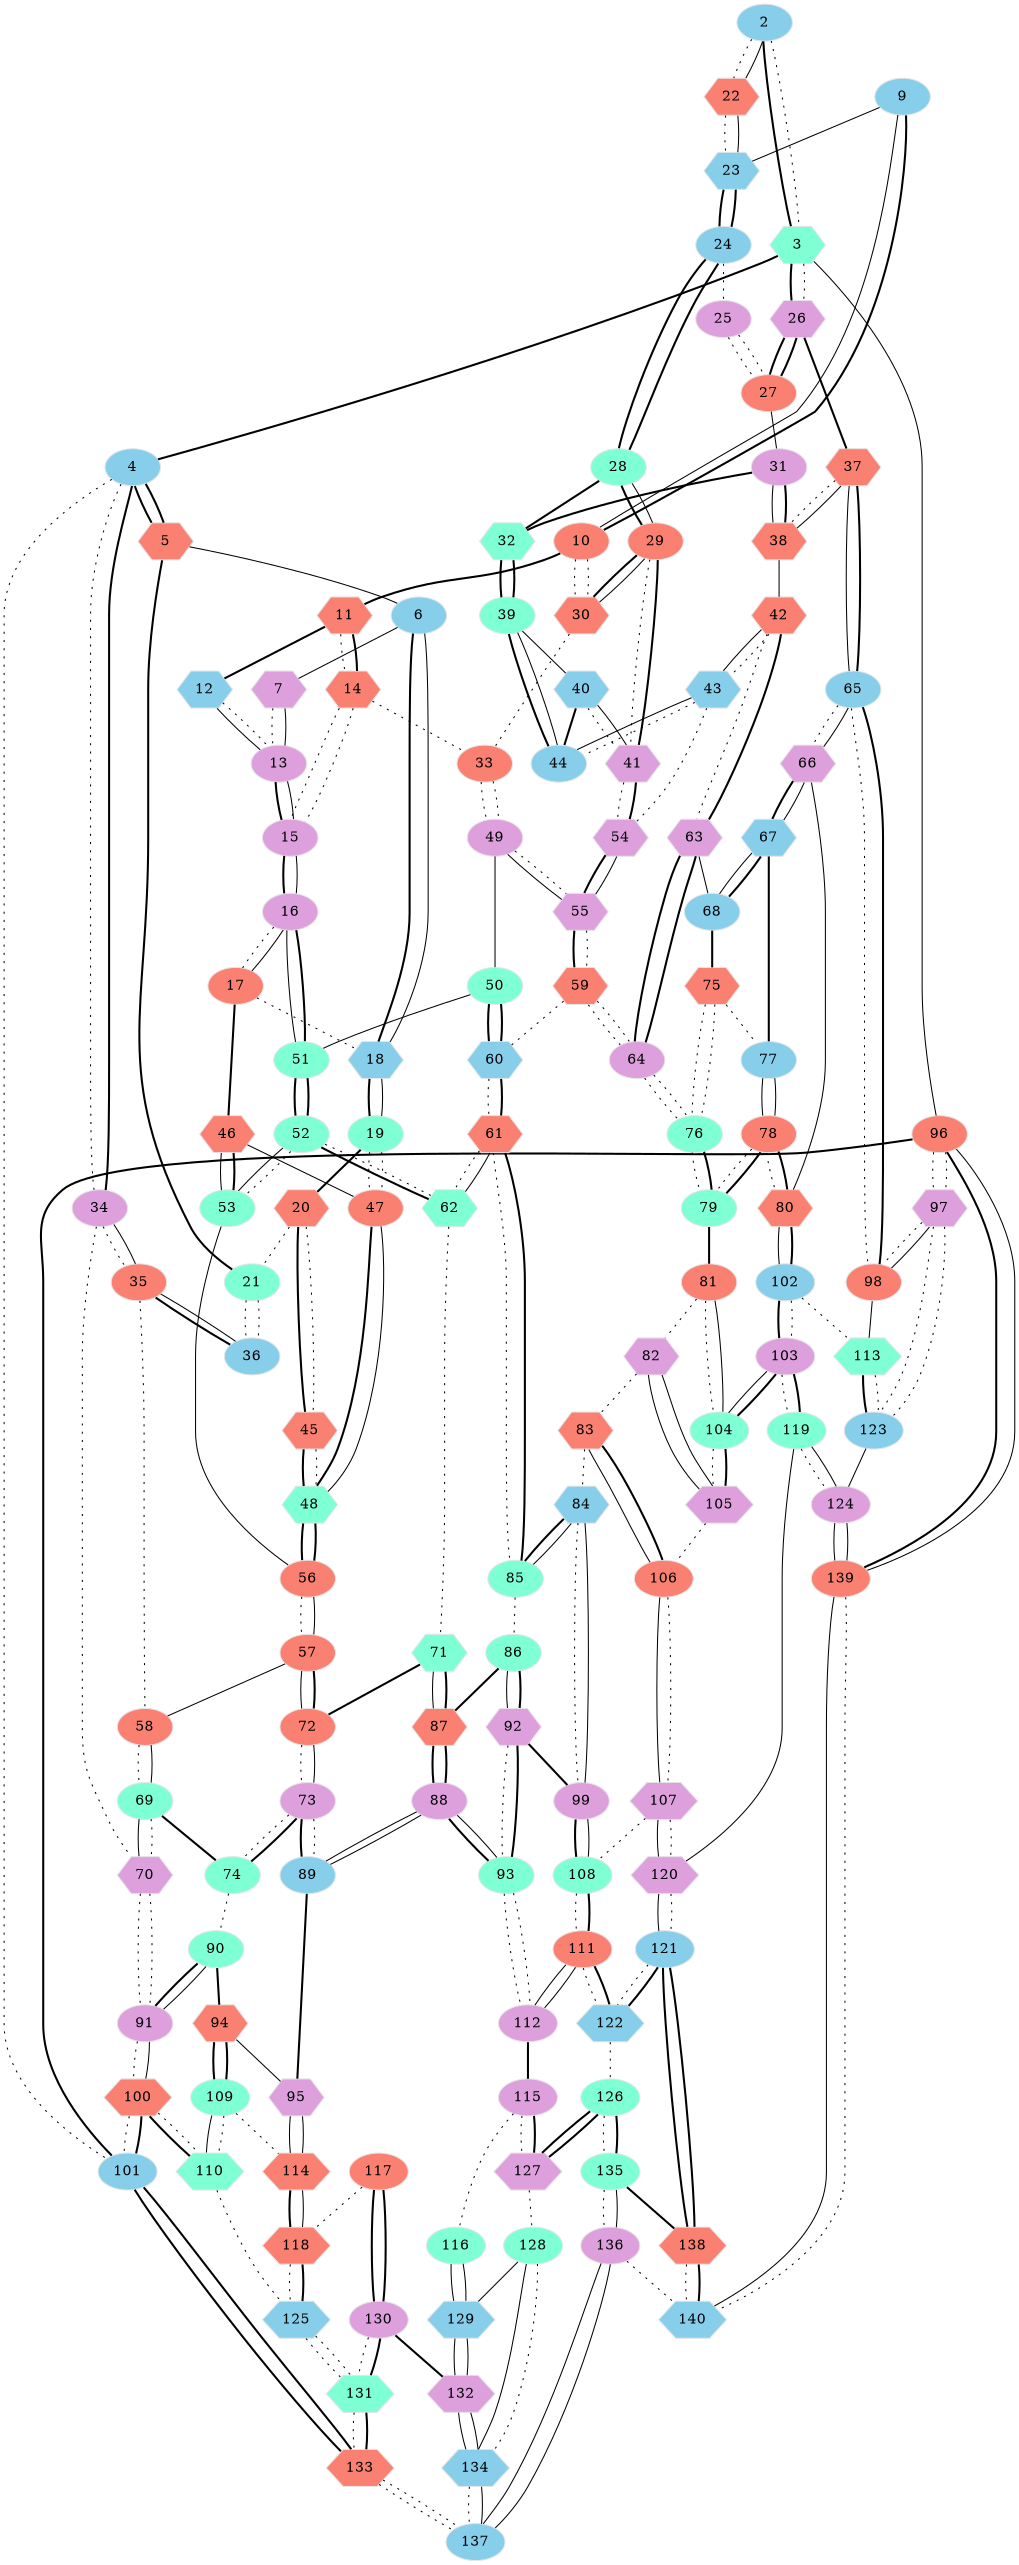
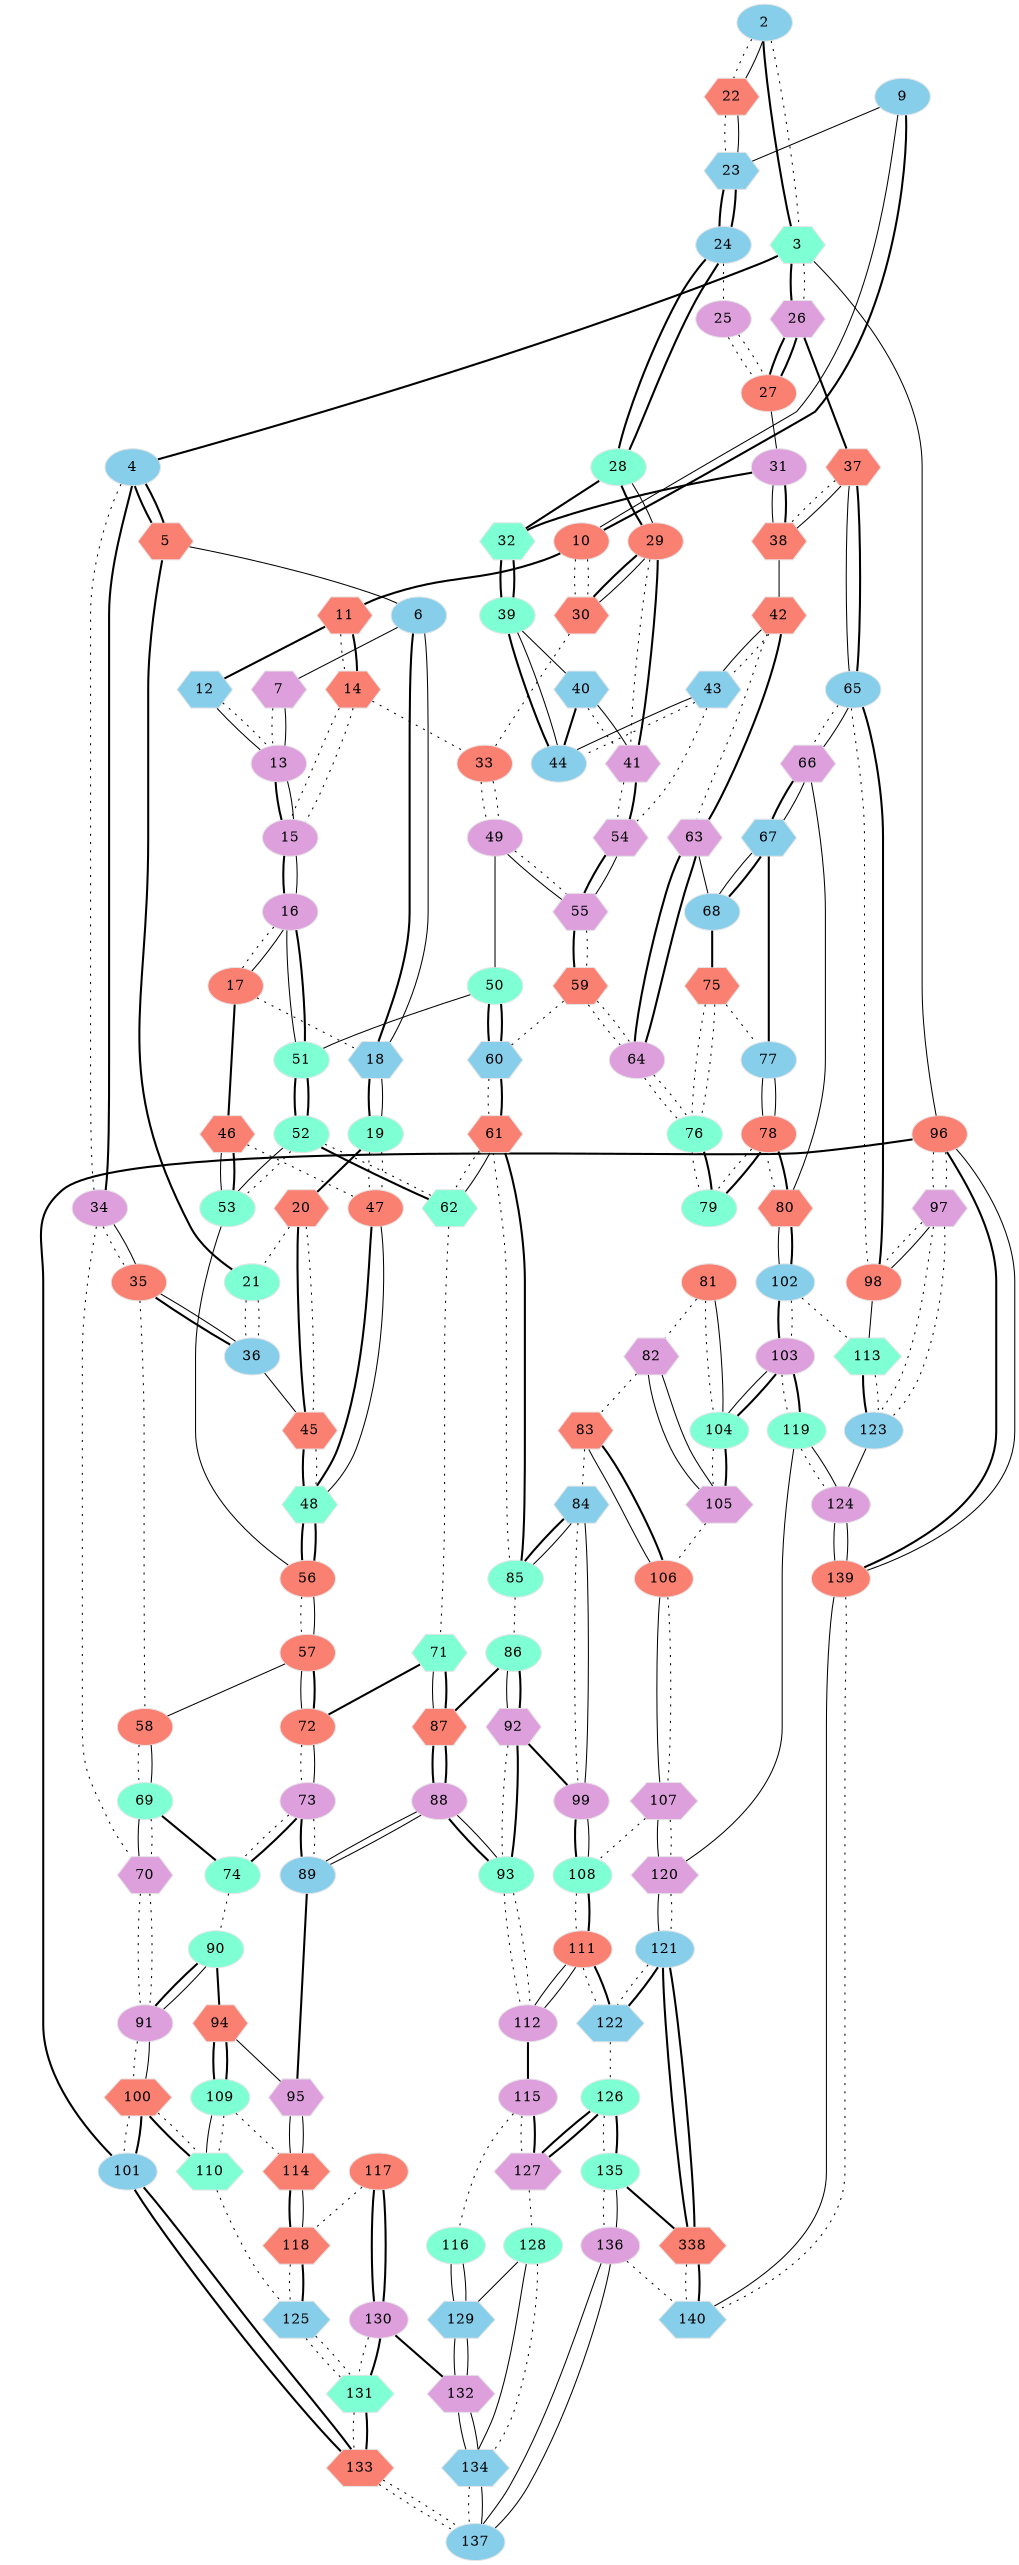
edge "46" -- "47": style solid -> dotted
edge "79" -- "81": removed
edge "4" -- "101": removed
edge "36" -- "45": added
node "138": label "138" -> "338"
